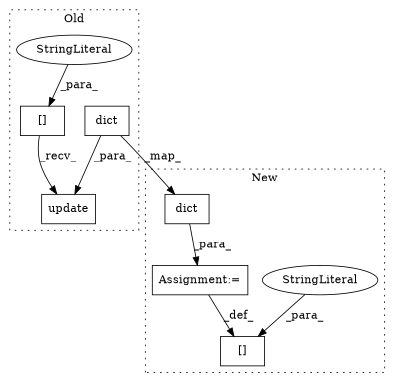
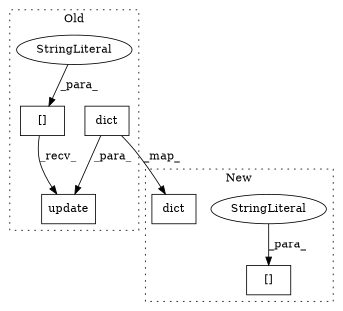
node "Assignment:=": removed
